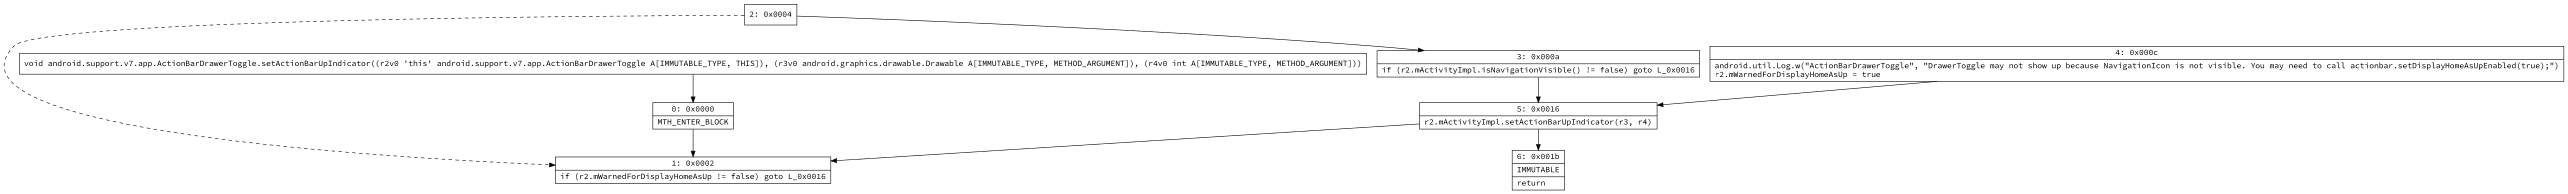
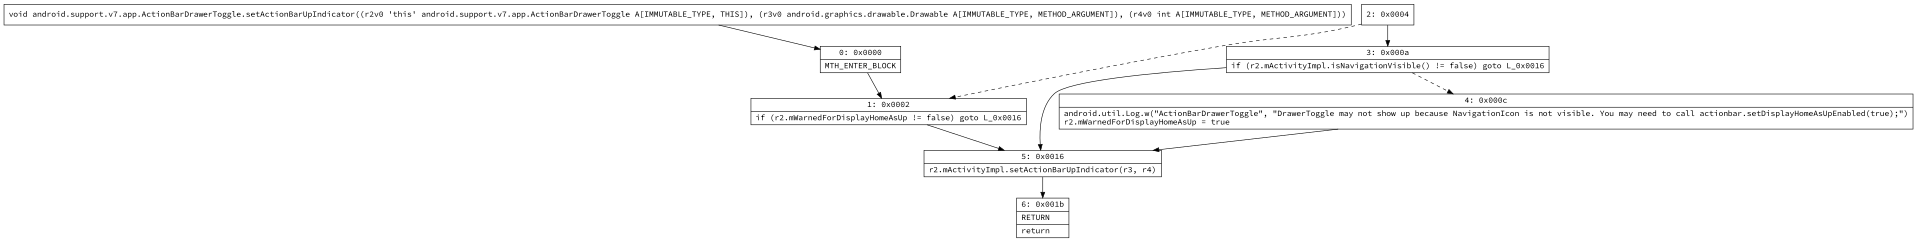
edge "3: 0x000a" -> "4: 0x000c": added
edge "5: 0x0016" -> "1: 0x0002": reversed
node "6: 0x001b": text "IMMUTABLE" -> "RETURN"
